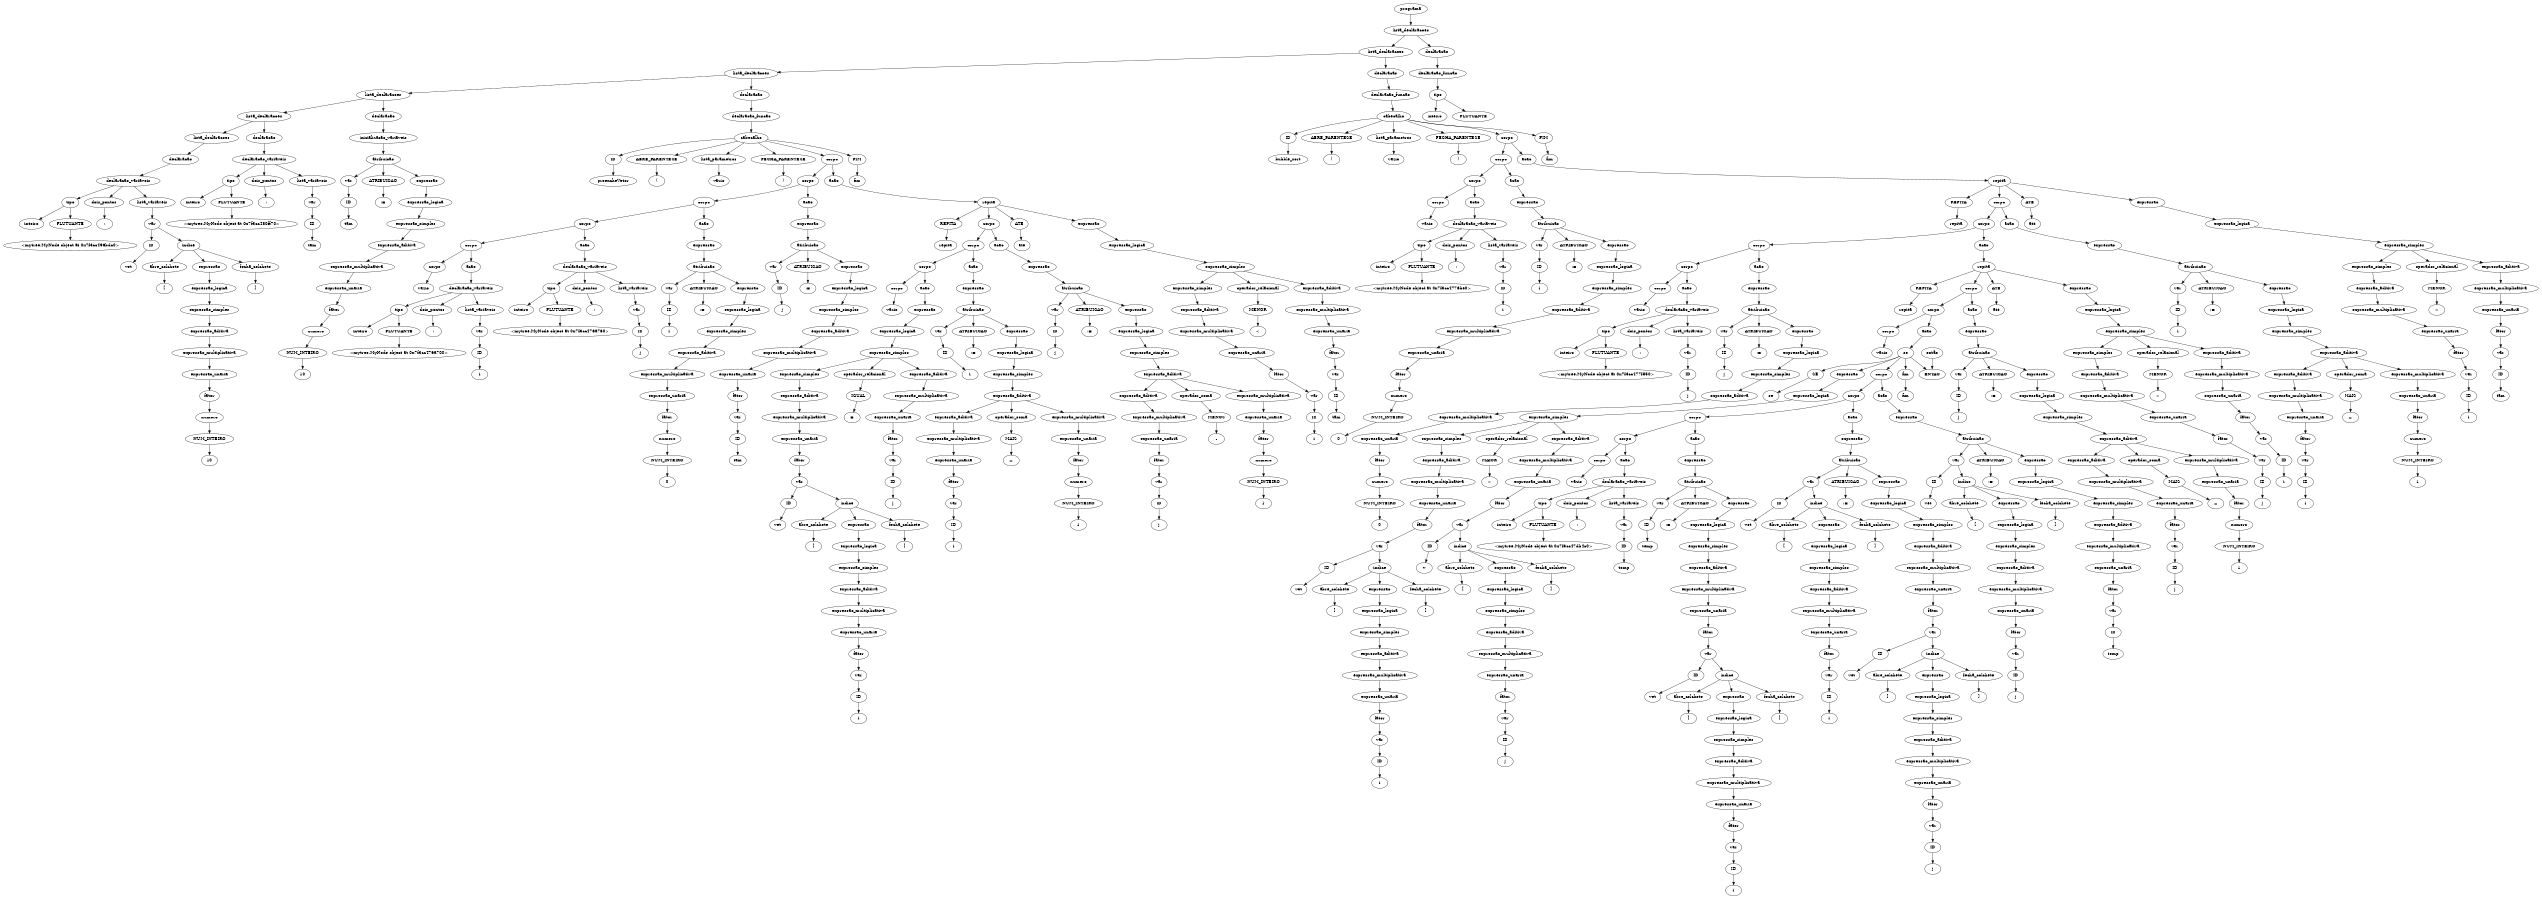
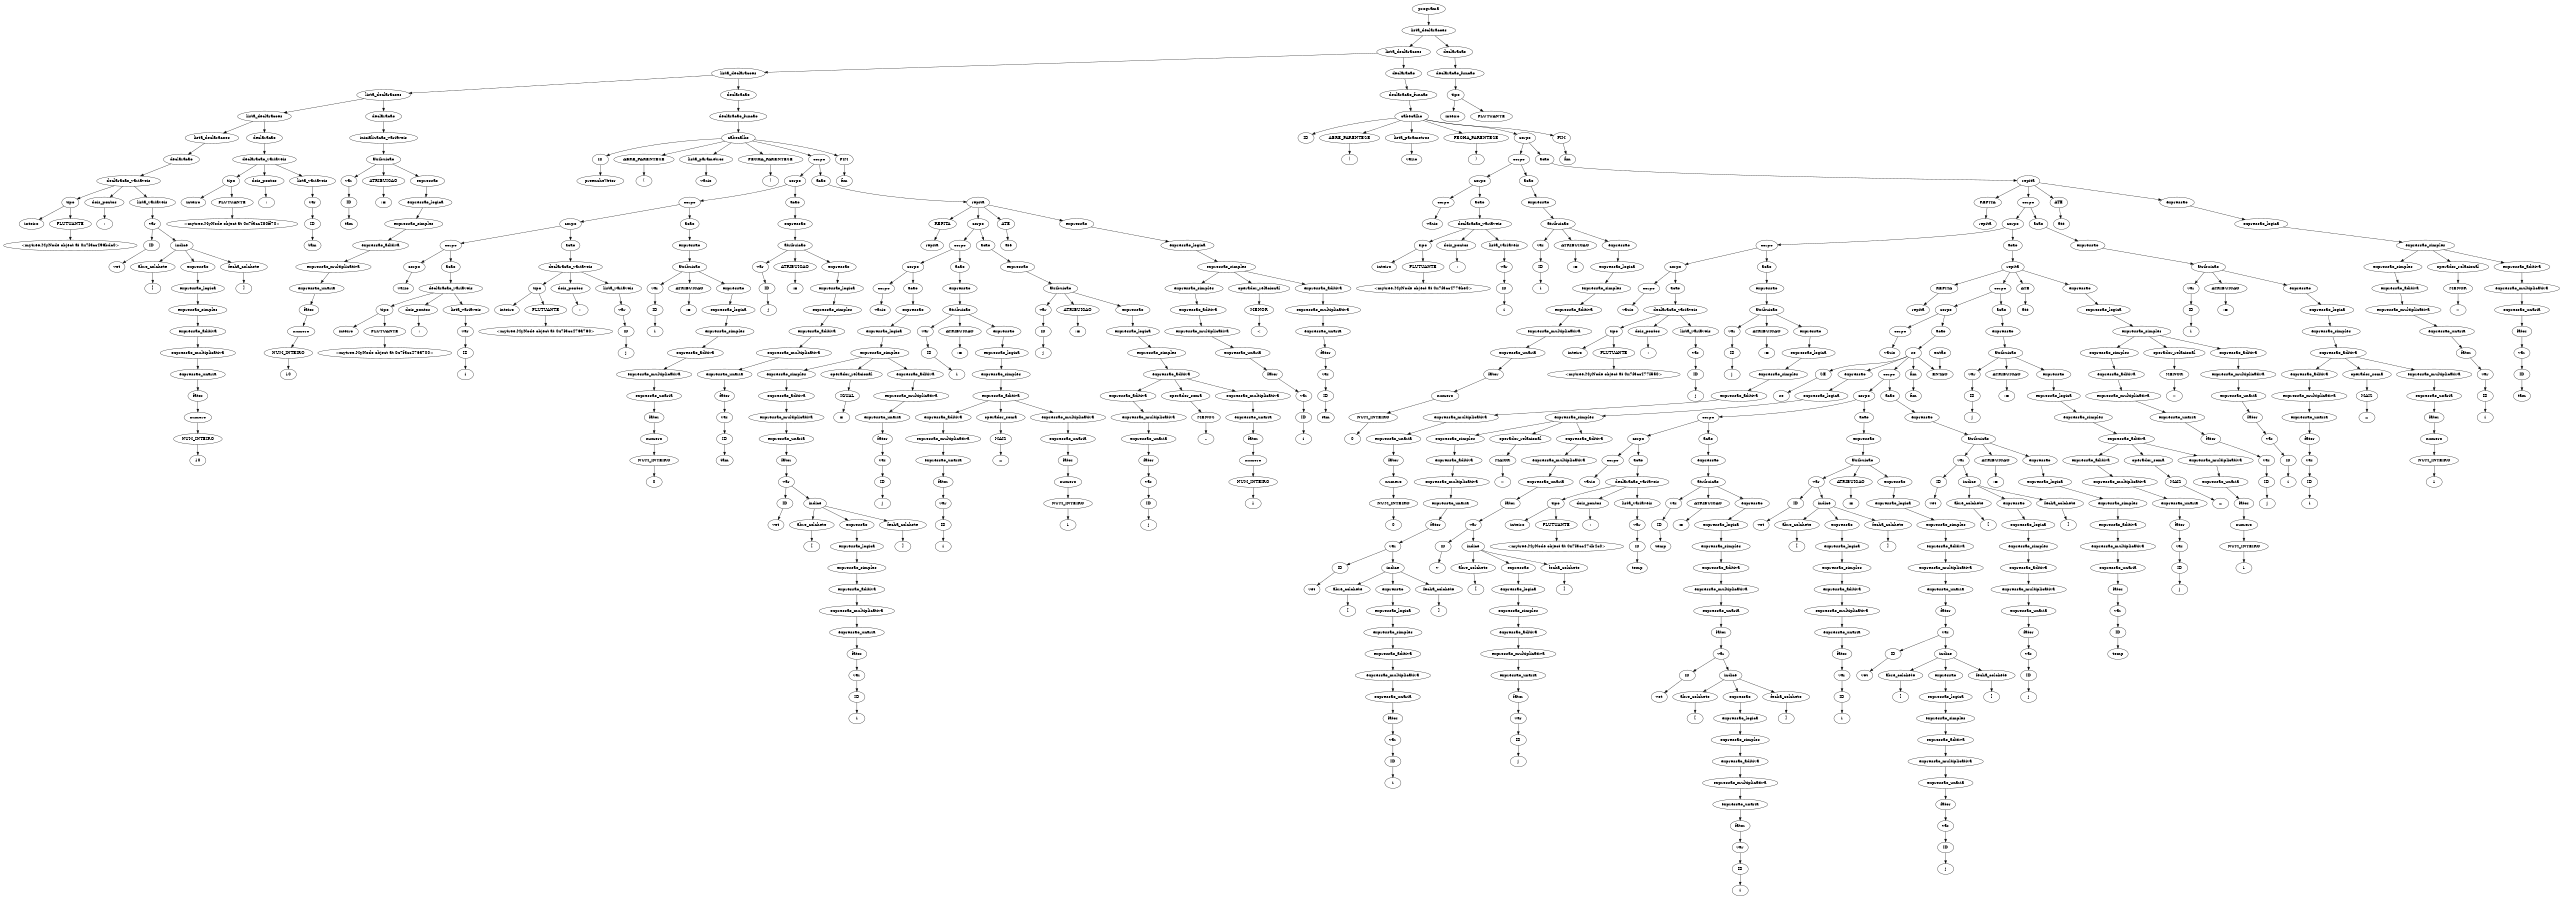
node "bubble_sort": removed
